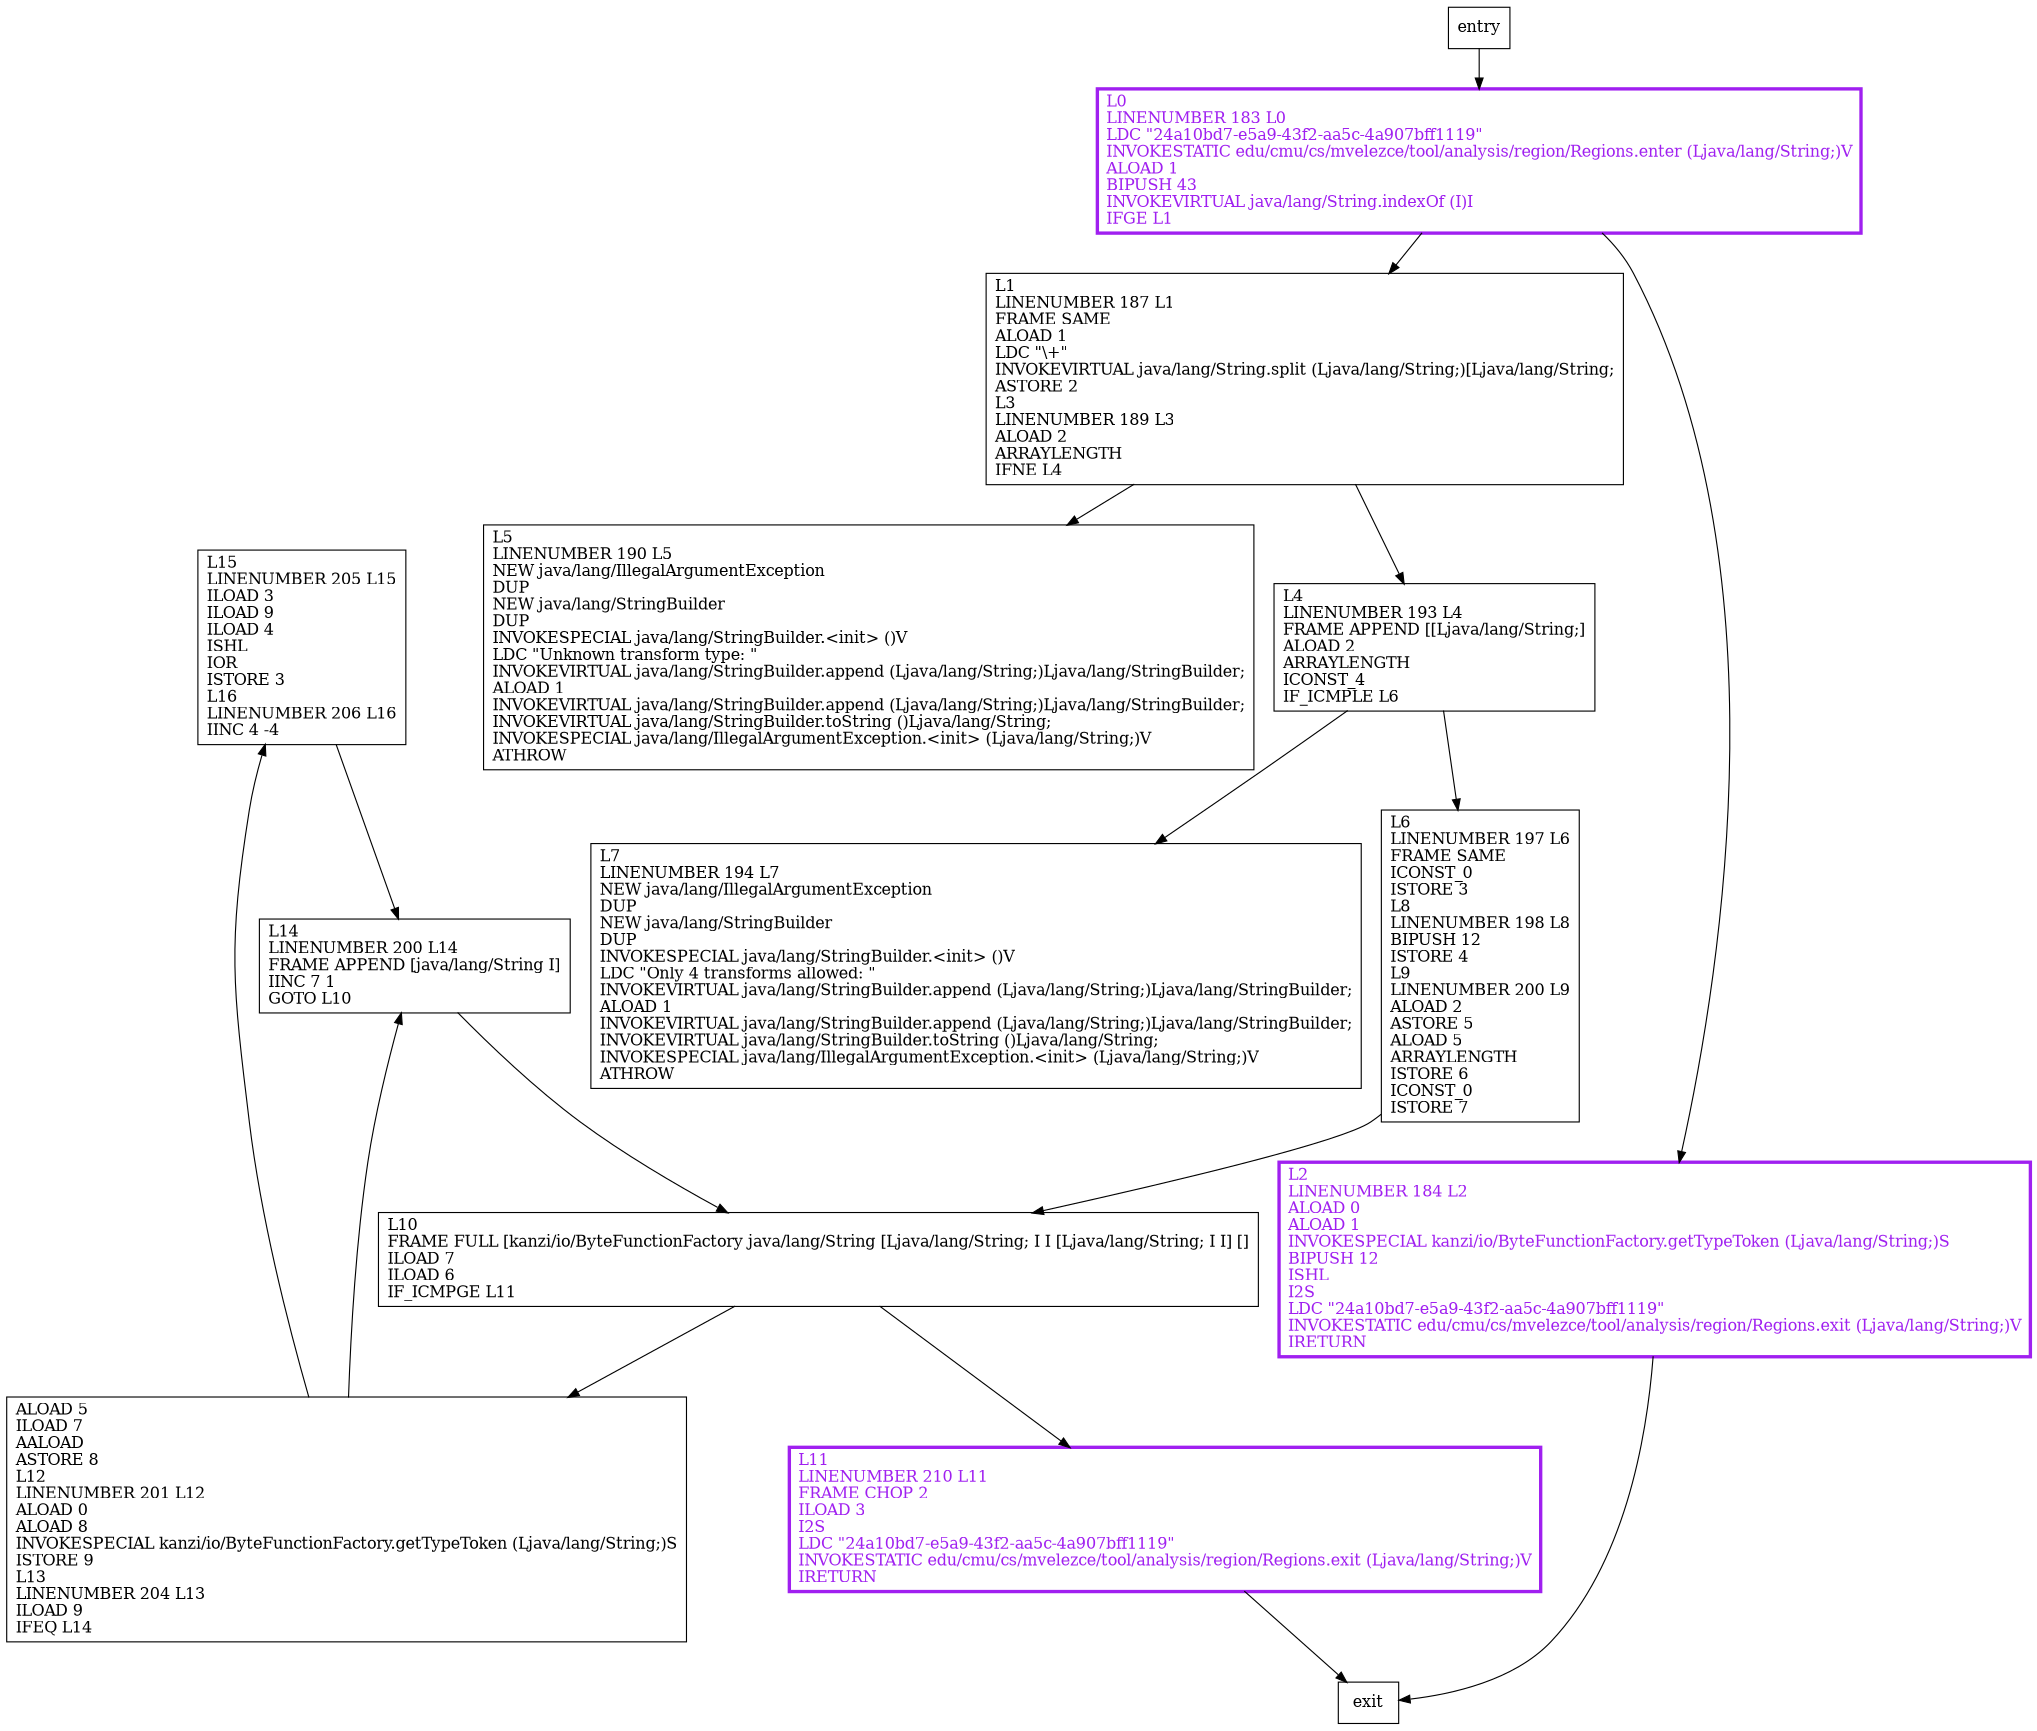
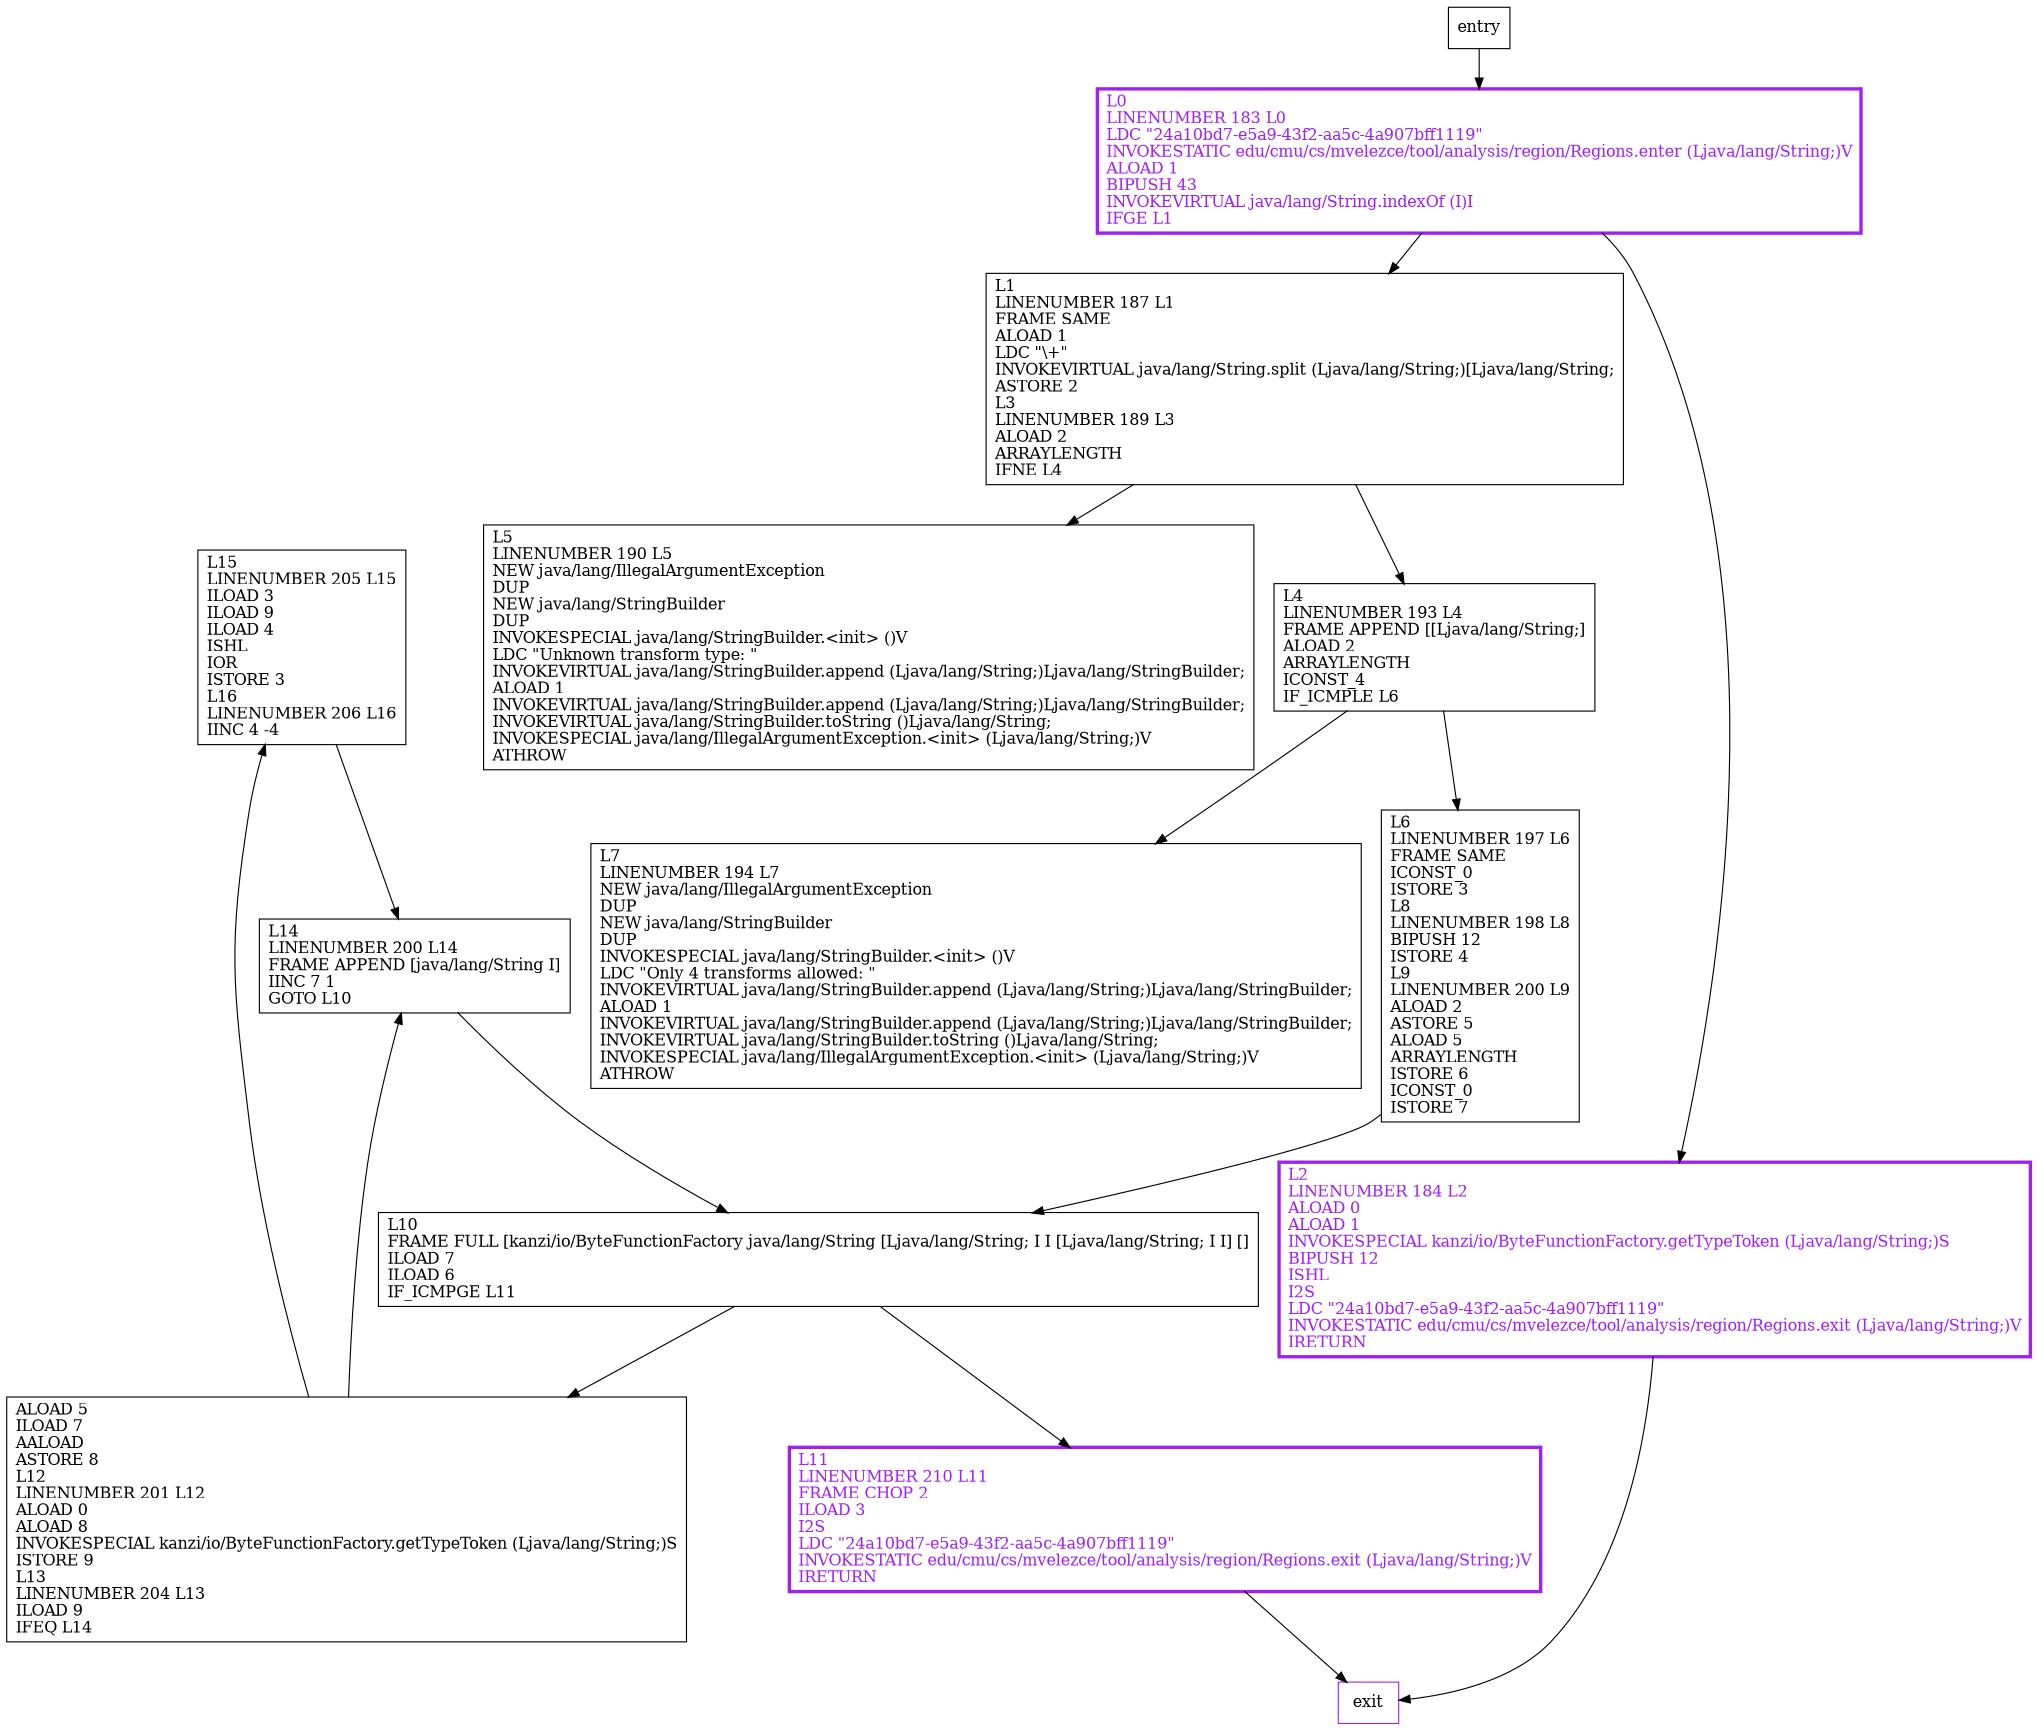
node "exit": color black -> purple
